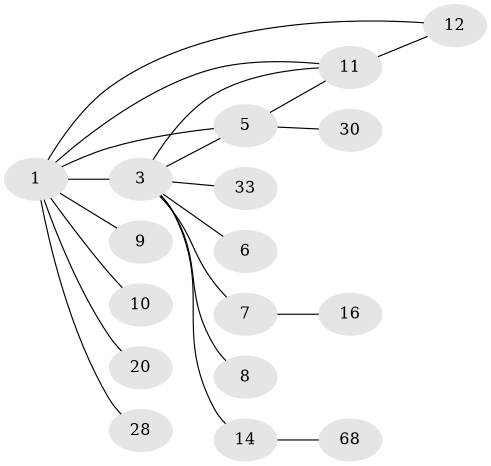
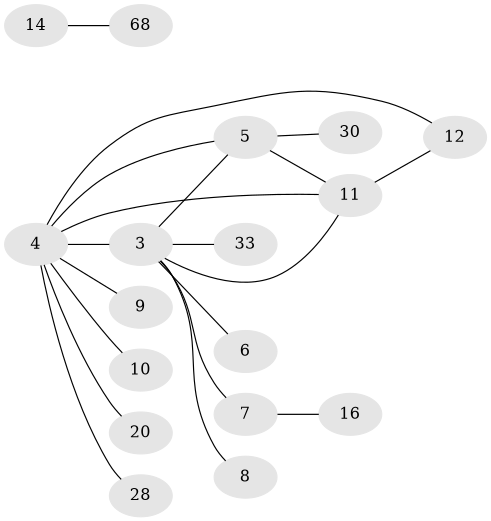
node "1": label "1" -> "4"
edge "3" -- "14": removed
